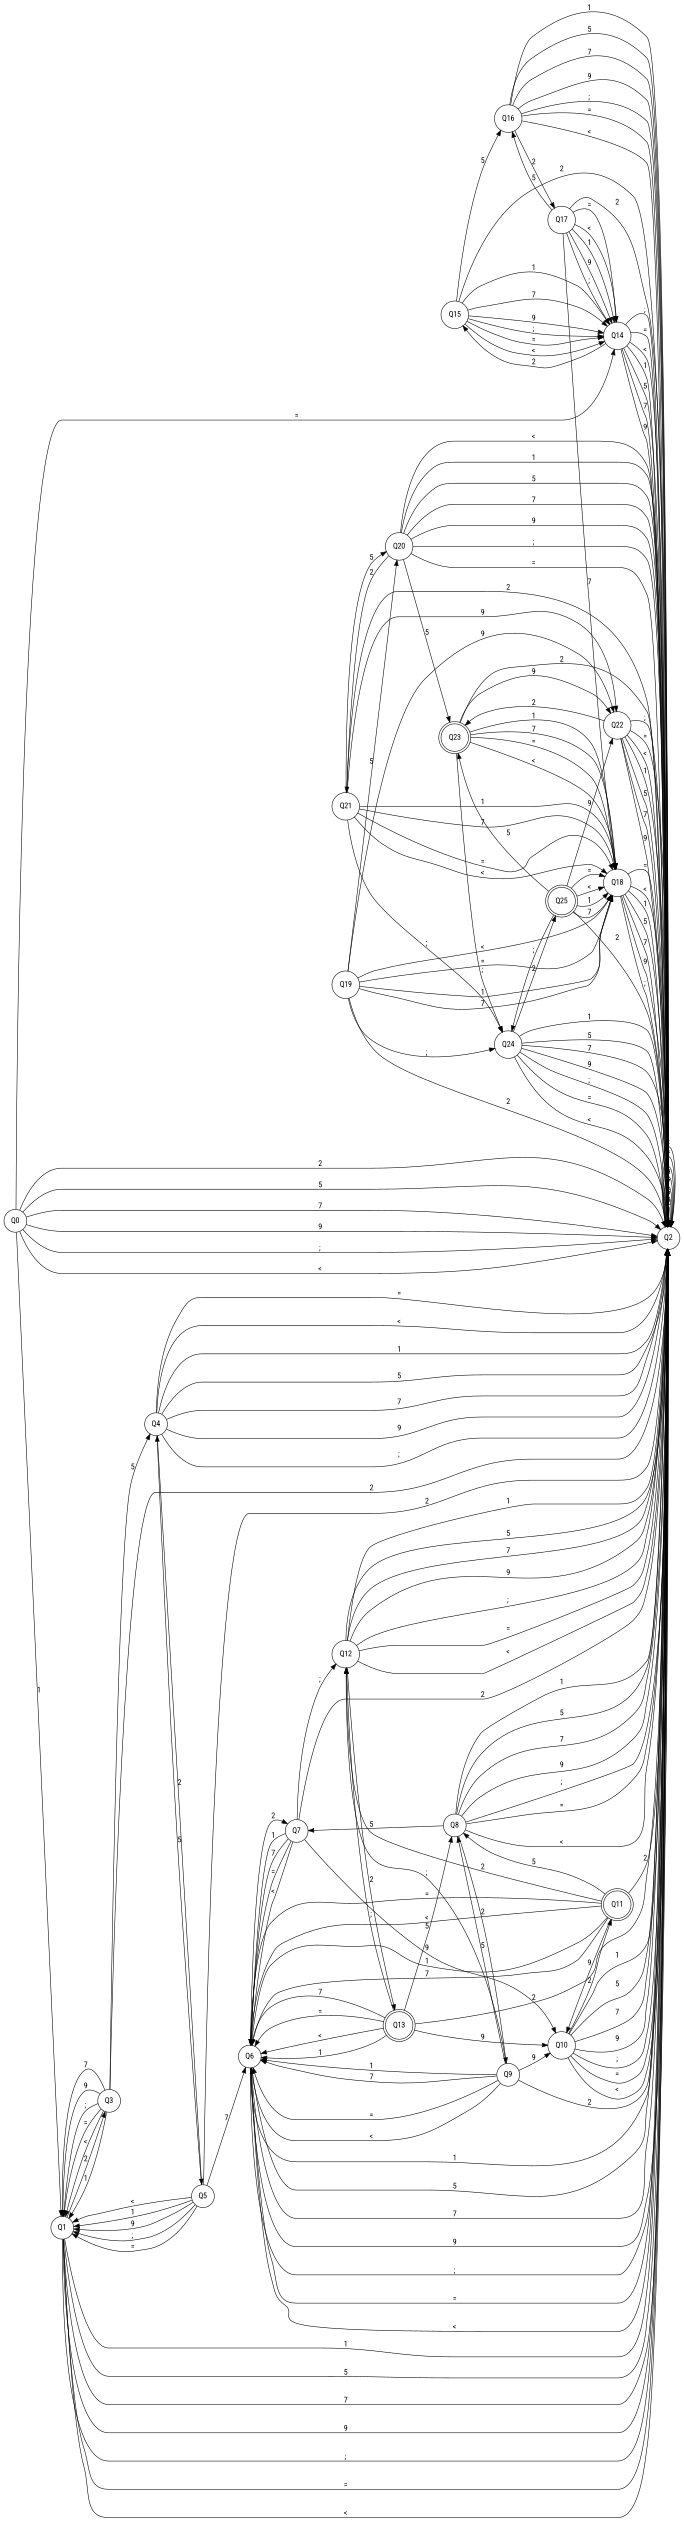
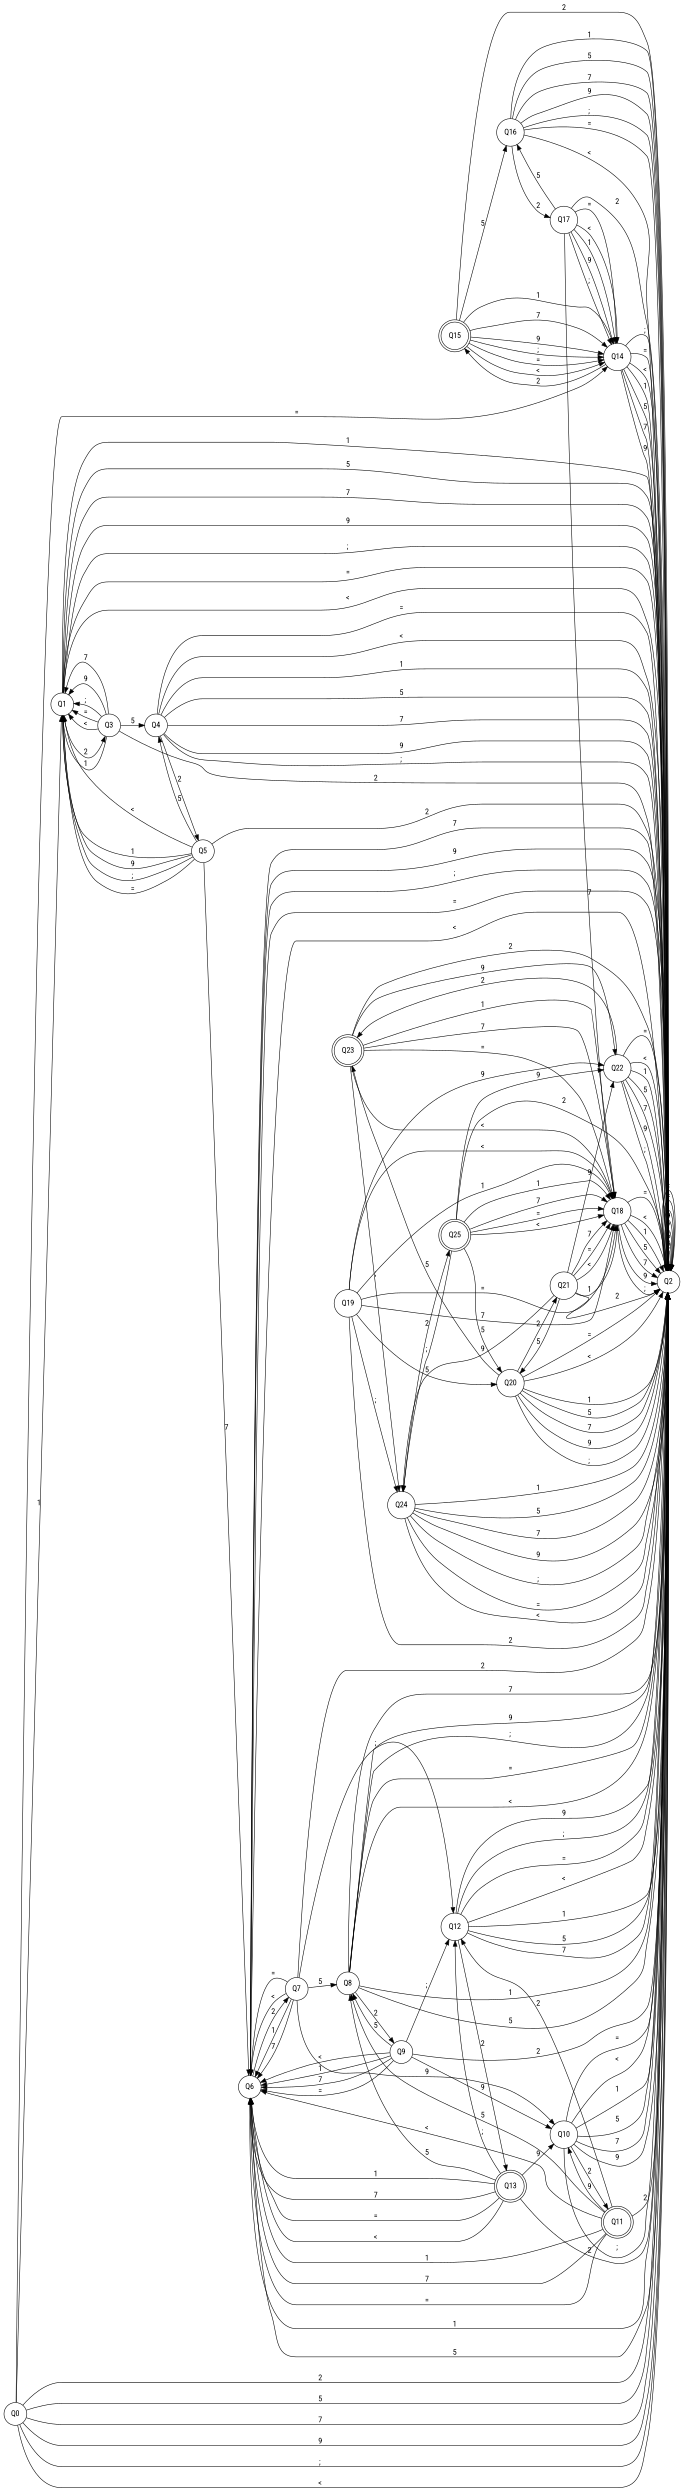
node "Q15": shape circle -> doublecircle
edge "Q25" -> "Q23": now "Q25" -> "Q20"
edge "Q21" -> "Q24": label ";" -> "9"
edge "Q8" -> "Q7": reversed
